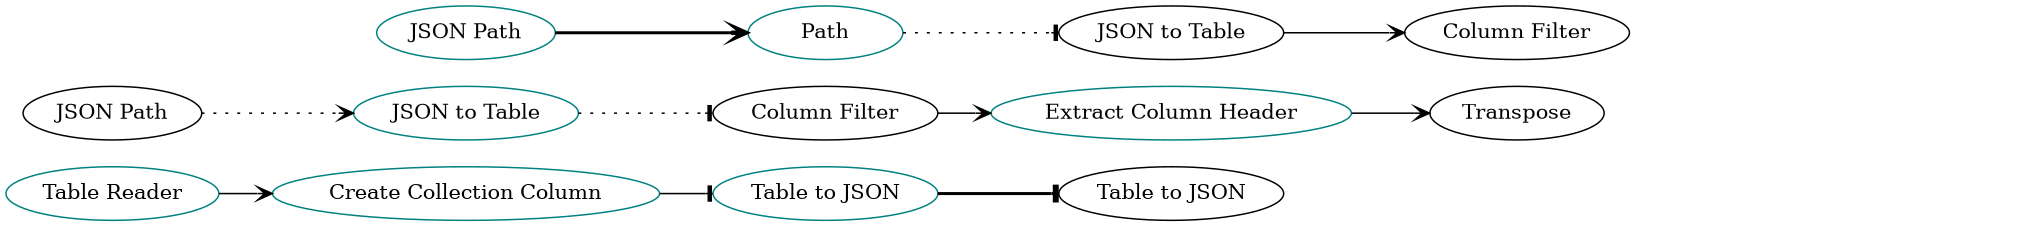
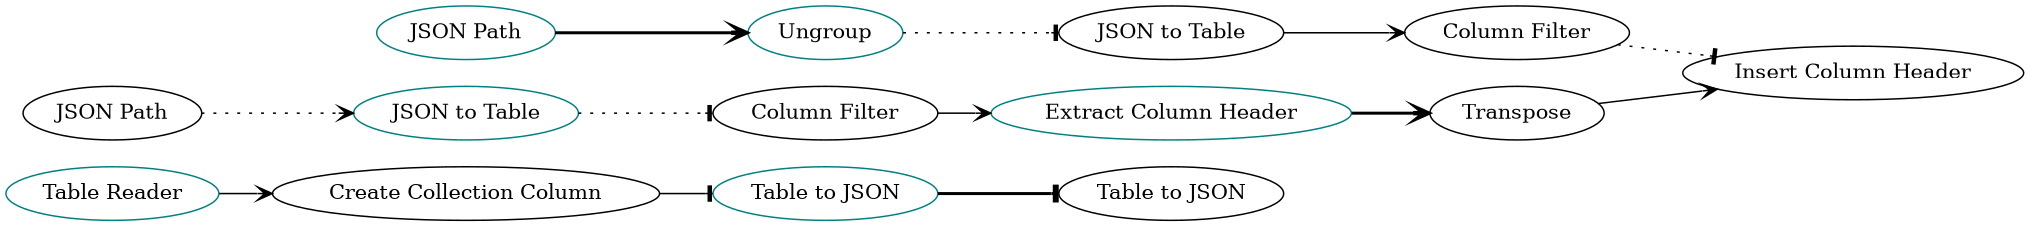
node "Path": label "Path" -> "Ungroup"
node "Insert Column Header": added
edge "Extract Column Header" -> "Transpose": style solid -> bold
node "Create Collection Column": color teal -> black
